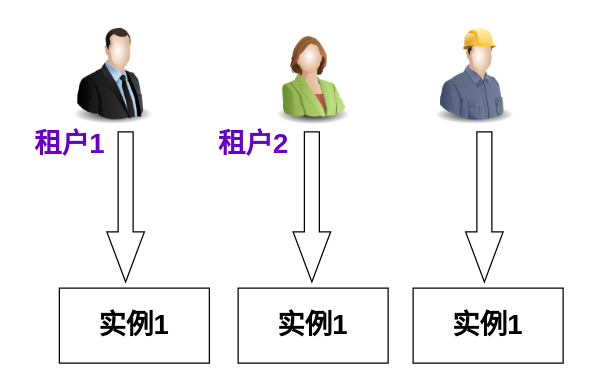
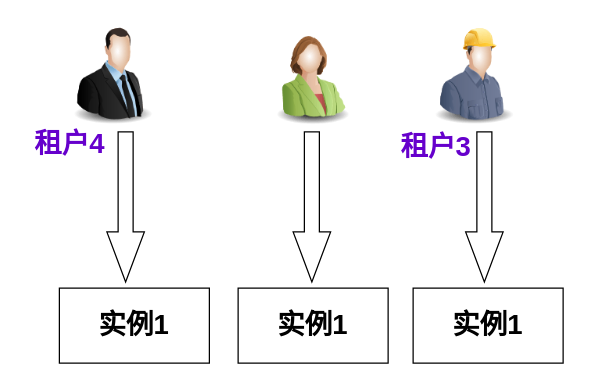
node "租户1": label "租户1" -> "租户4"
node "租户2": removed
node "租户3": added
